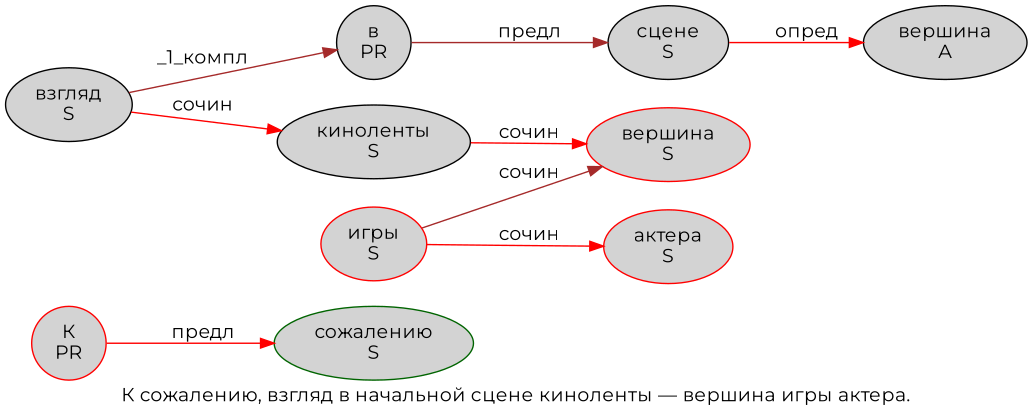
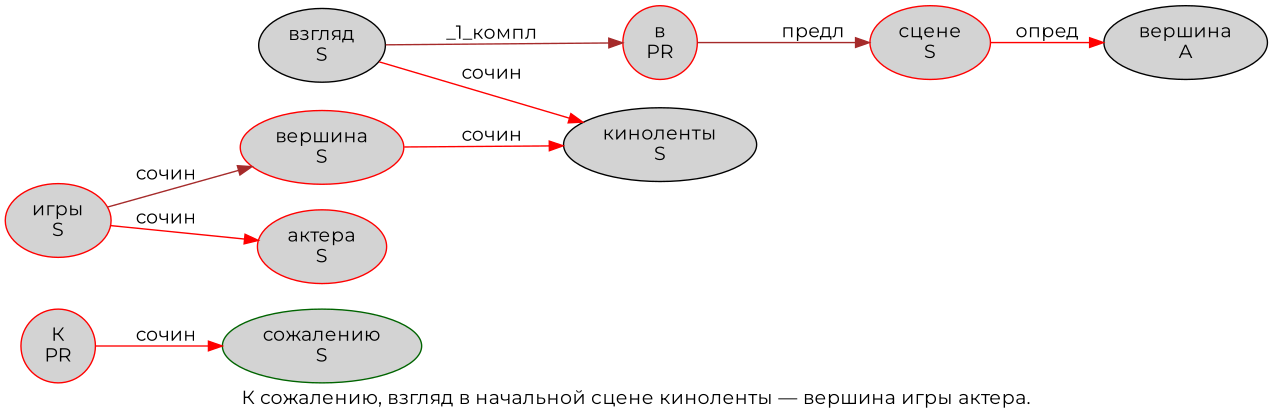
node "в PR": color black -> red
node "сцене S": color black -> red
edge "киноленты S" -> "вершина S": reversed
edge "К PR" -> "сожалению S": label "предл" -> "сочин"
